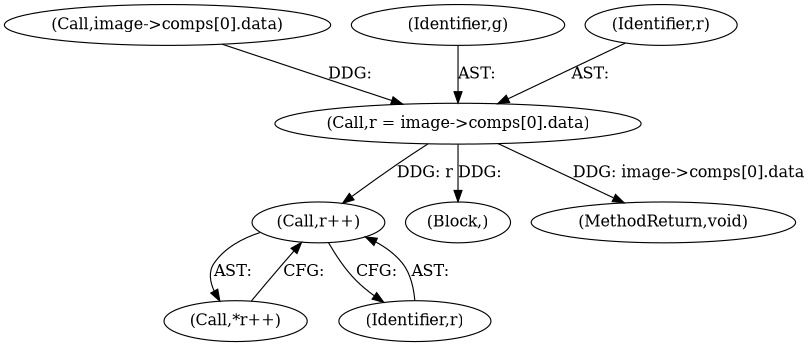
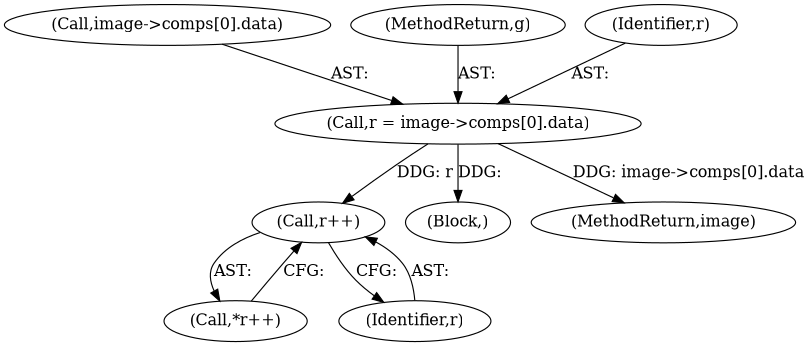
node "(Identifier,g)": label "(Identifier,g)" -> "(MethodReturn,g)"
edge "(Call,image->comps[0].data)" -> "(Call,r = image->comps[0].data)": label "DDG: " -> "AST: "
node "(MethodReturn,void)": label "(MethodReturn,void)" -> "(MethodReturn,image)"
